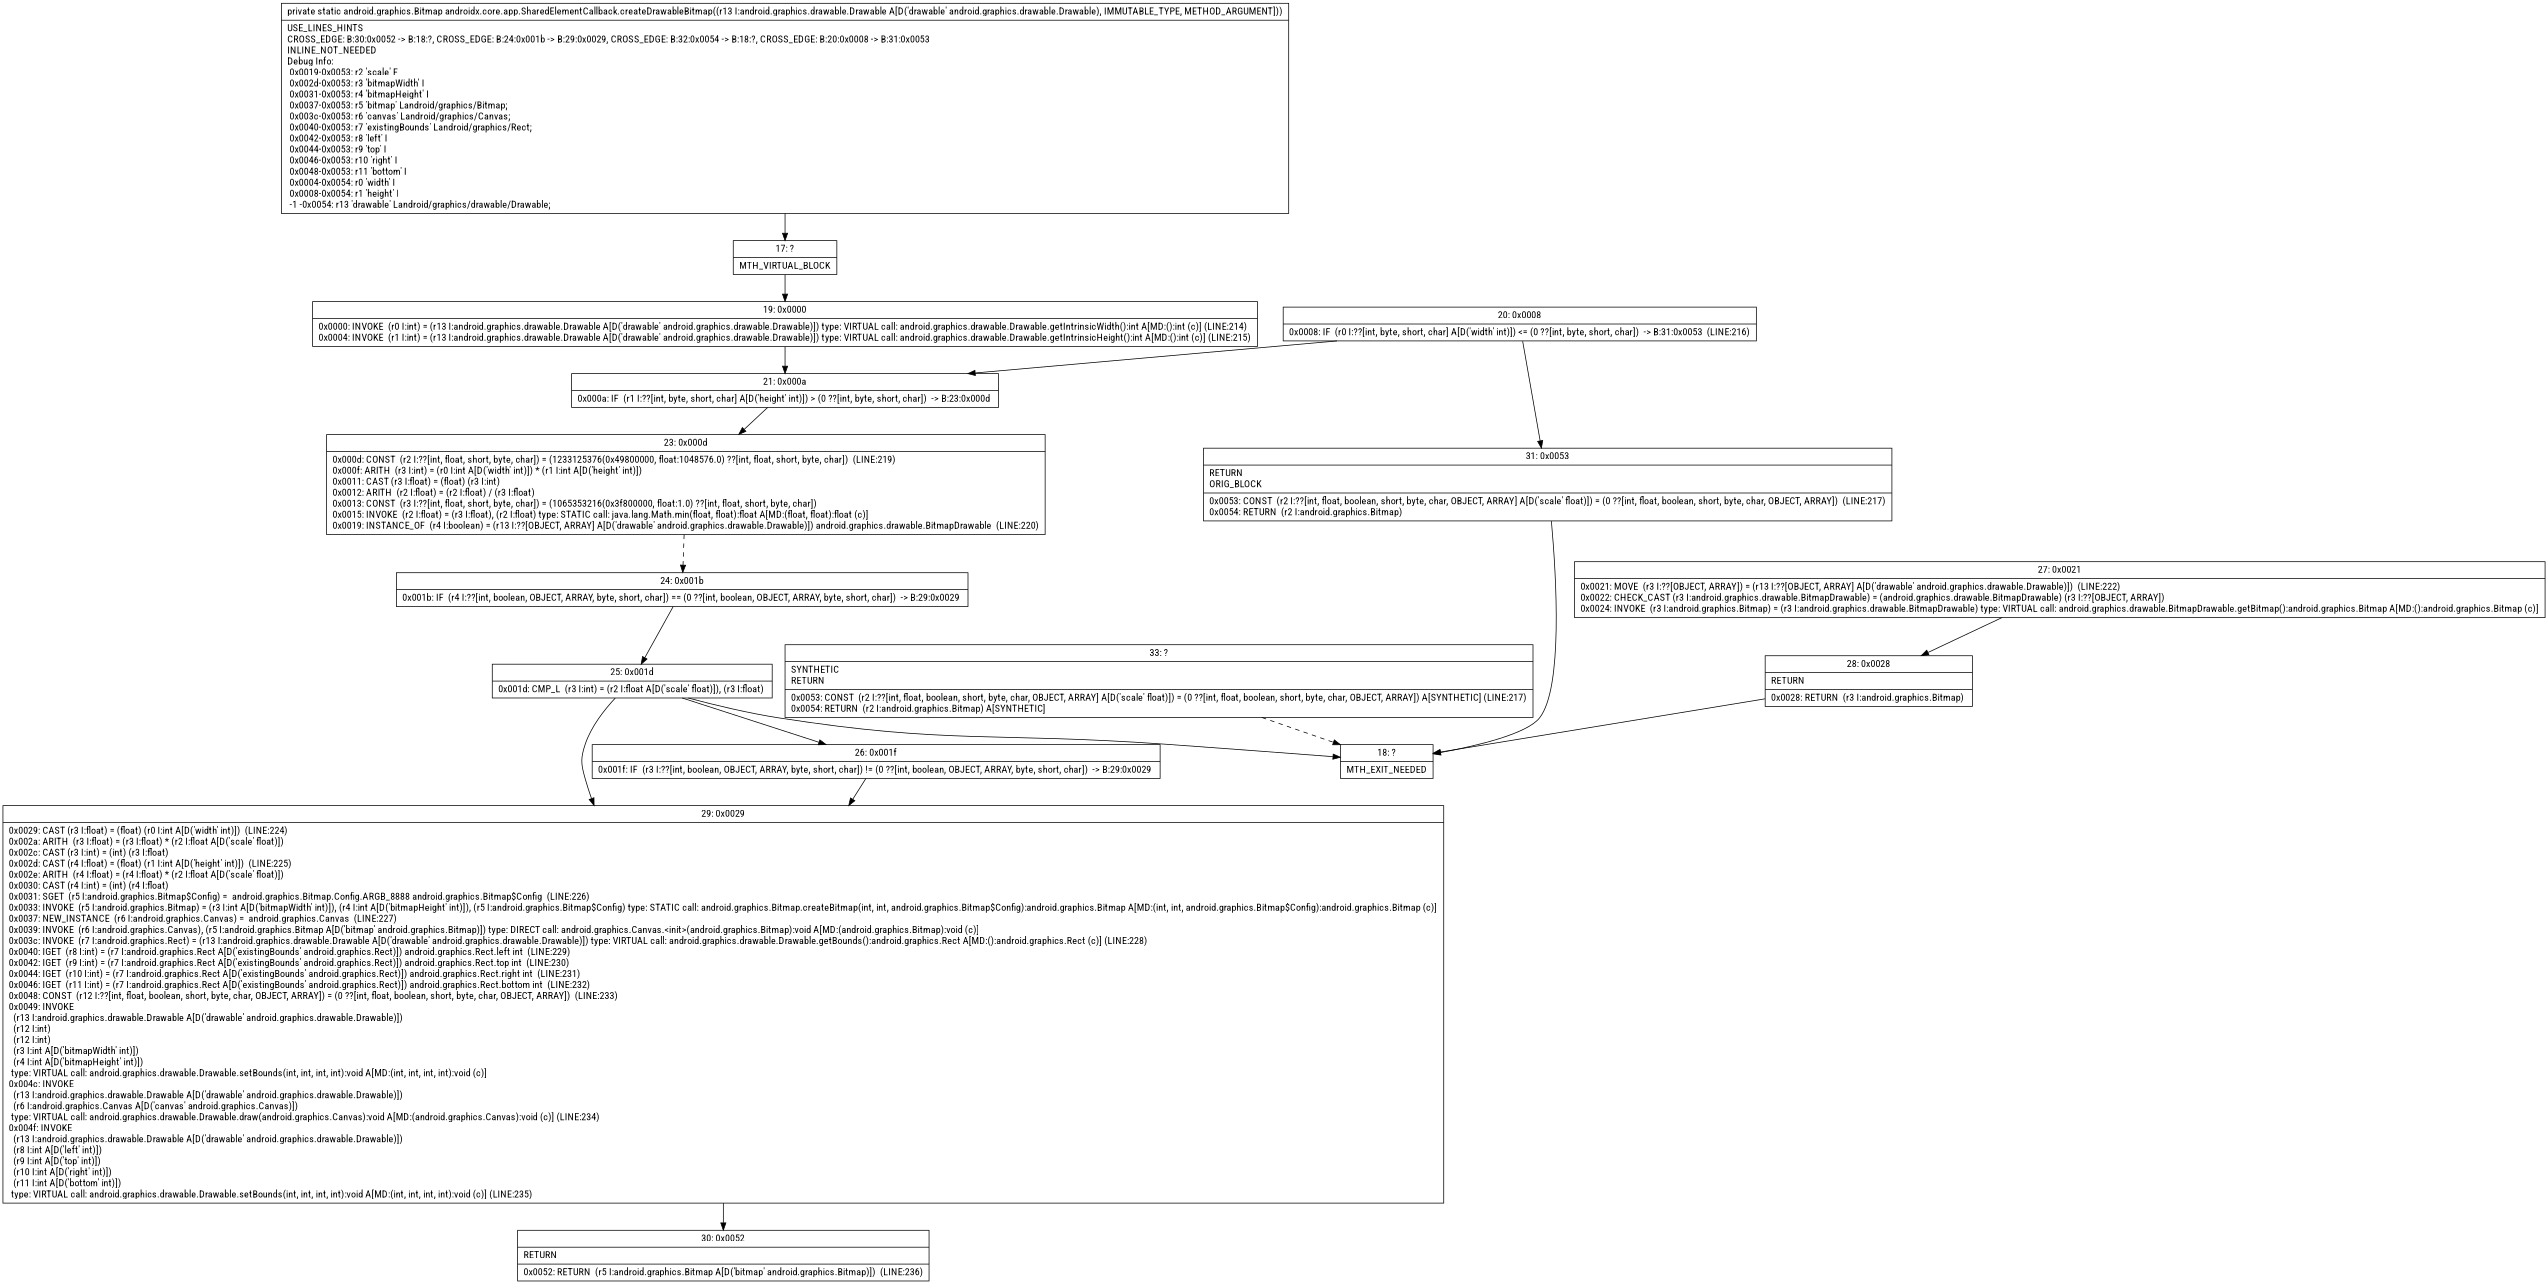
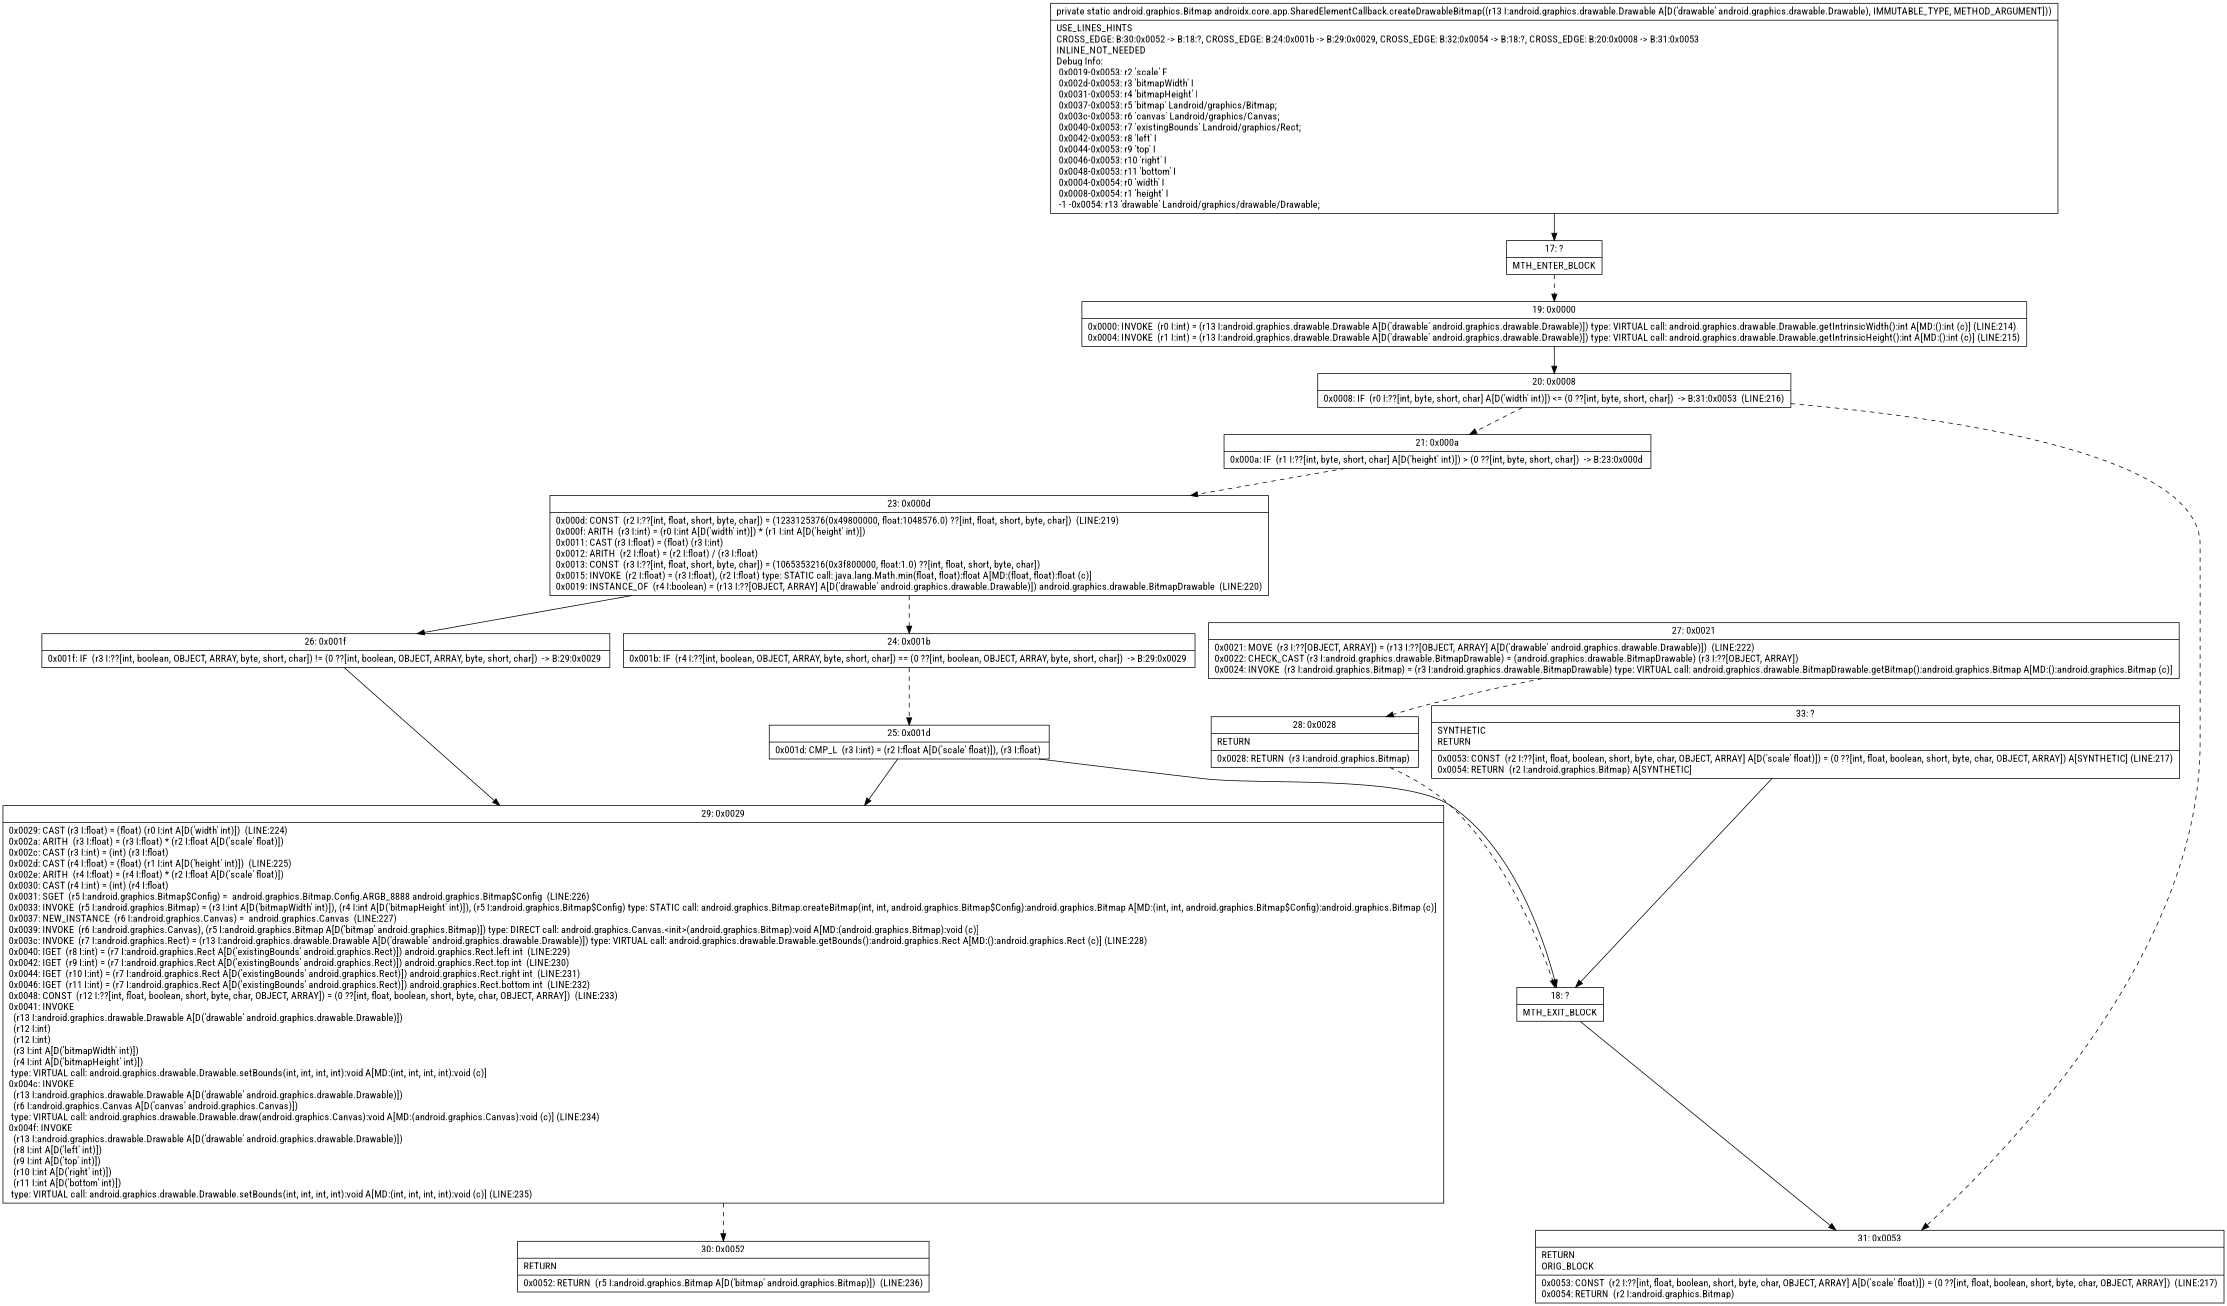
node "17: ?": text "MTH_VIRTUAL_BLOCK" -> "MTH_ENTER_BLOCK"
edge "17: ?" -> "19: 0x0000": style solid -> dashed
edge "19: 0x0000" -> "21: 0x000a": now "19: 0x0000" -> "20: 0x0008"
edge "20: 0x0008" -> "21: 0x000a": style solid -> dashed
edge "20: 0x0008" -> "31: 0x0053": style solid -> dashed
edge "21: 0x000a" -> "23: 0x000d": style solid -> dashed
edge "24: 0x001b" -> "25: 0x001d": style solid -> dashed
edge "27: 0x0021" -> "28: 0x0028": style solid -> dashed
edge "31: 0x0053" -> "18: ?": reversed
edge "25: 0x001d" -> "26: 0x001f": now "23: 0x000d" -> "26: 0x001f"
edge "28: 0x0028" -> "18: ?": style solid -> dashed
edge "33: ?" -> "18: ?": style dashed -> solid
node "18: ?": text "MTH_EXIT_NEEDED" -> "MTH_EXIT_BLOCK"
node "29: 0x0029": text "0x0049: INVOKE" -> "0x0041: INVOKE"
edge "29: 0x0029" -> "30: 0x0052": style solid -> dashed
